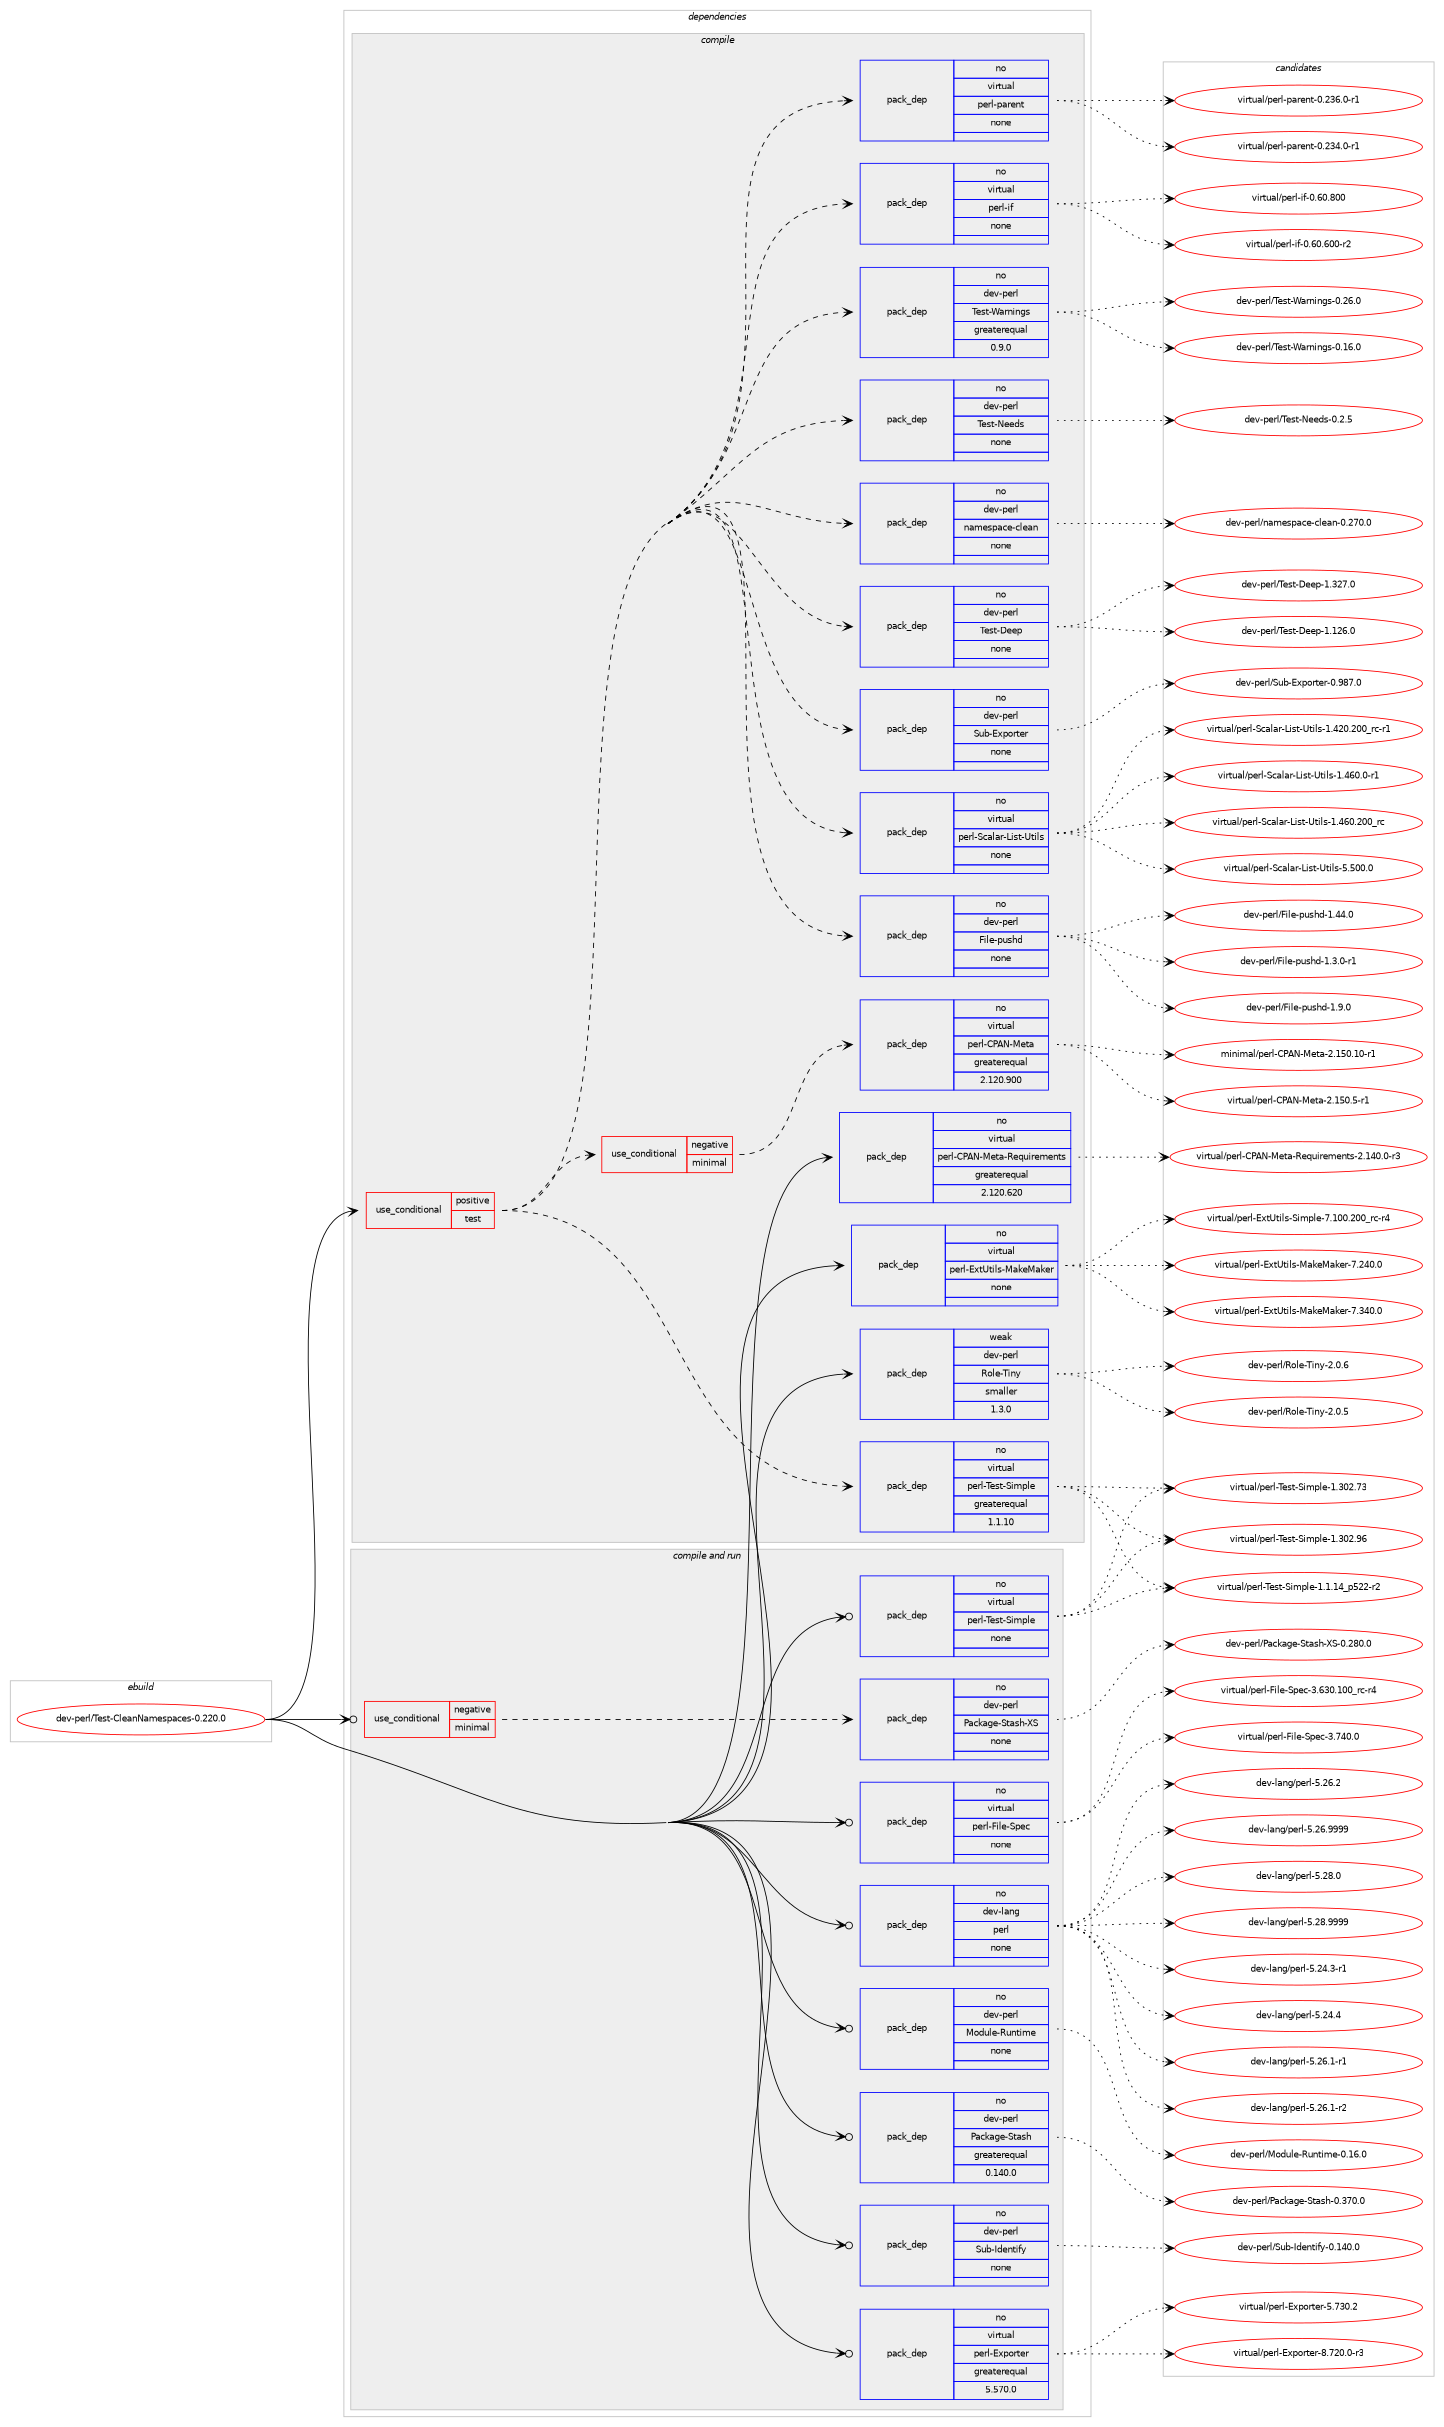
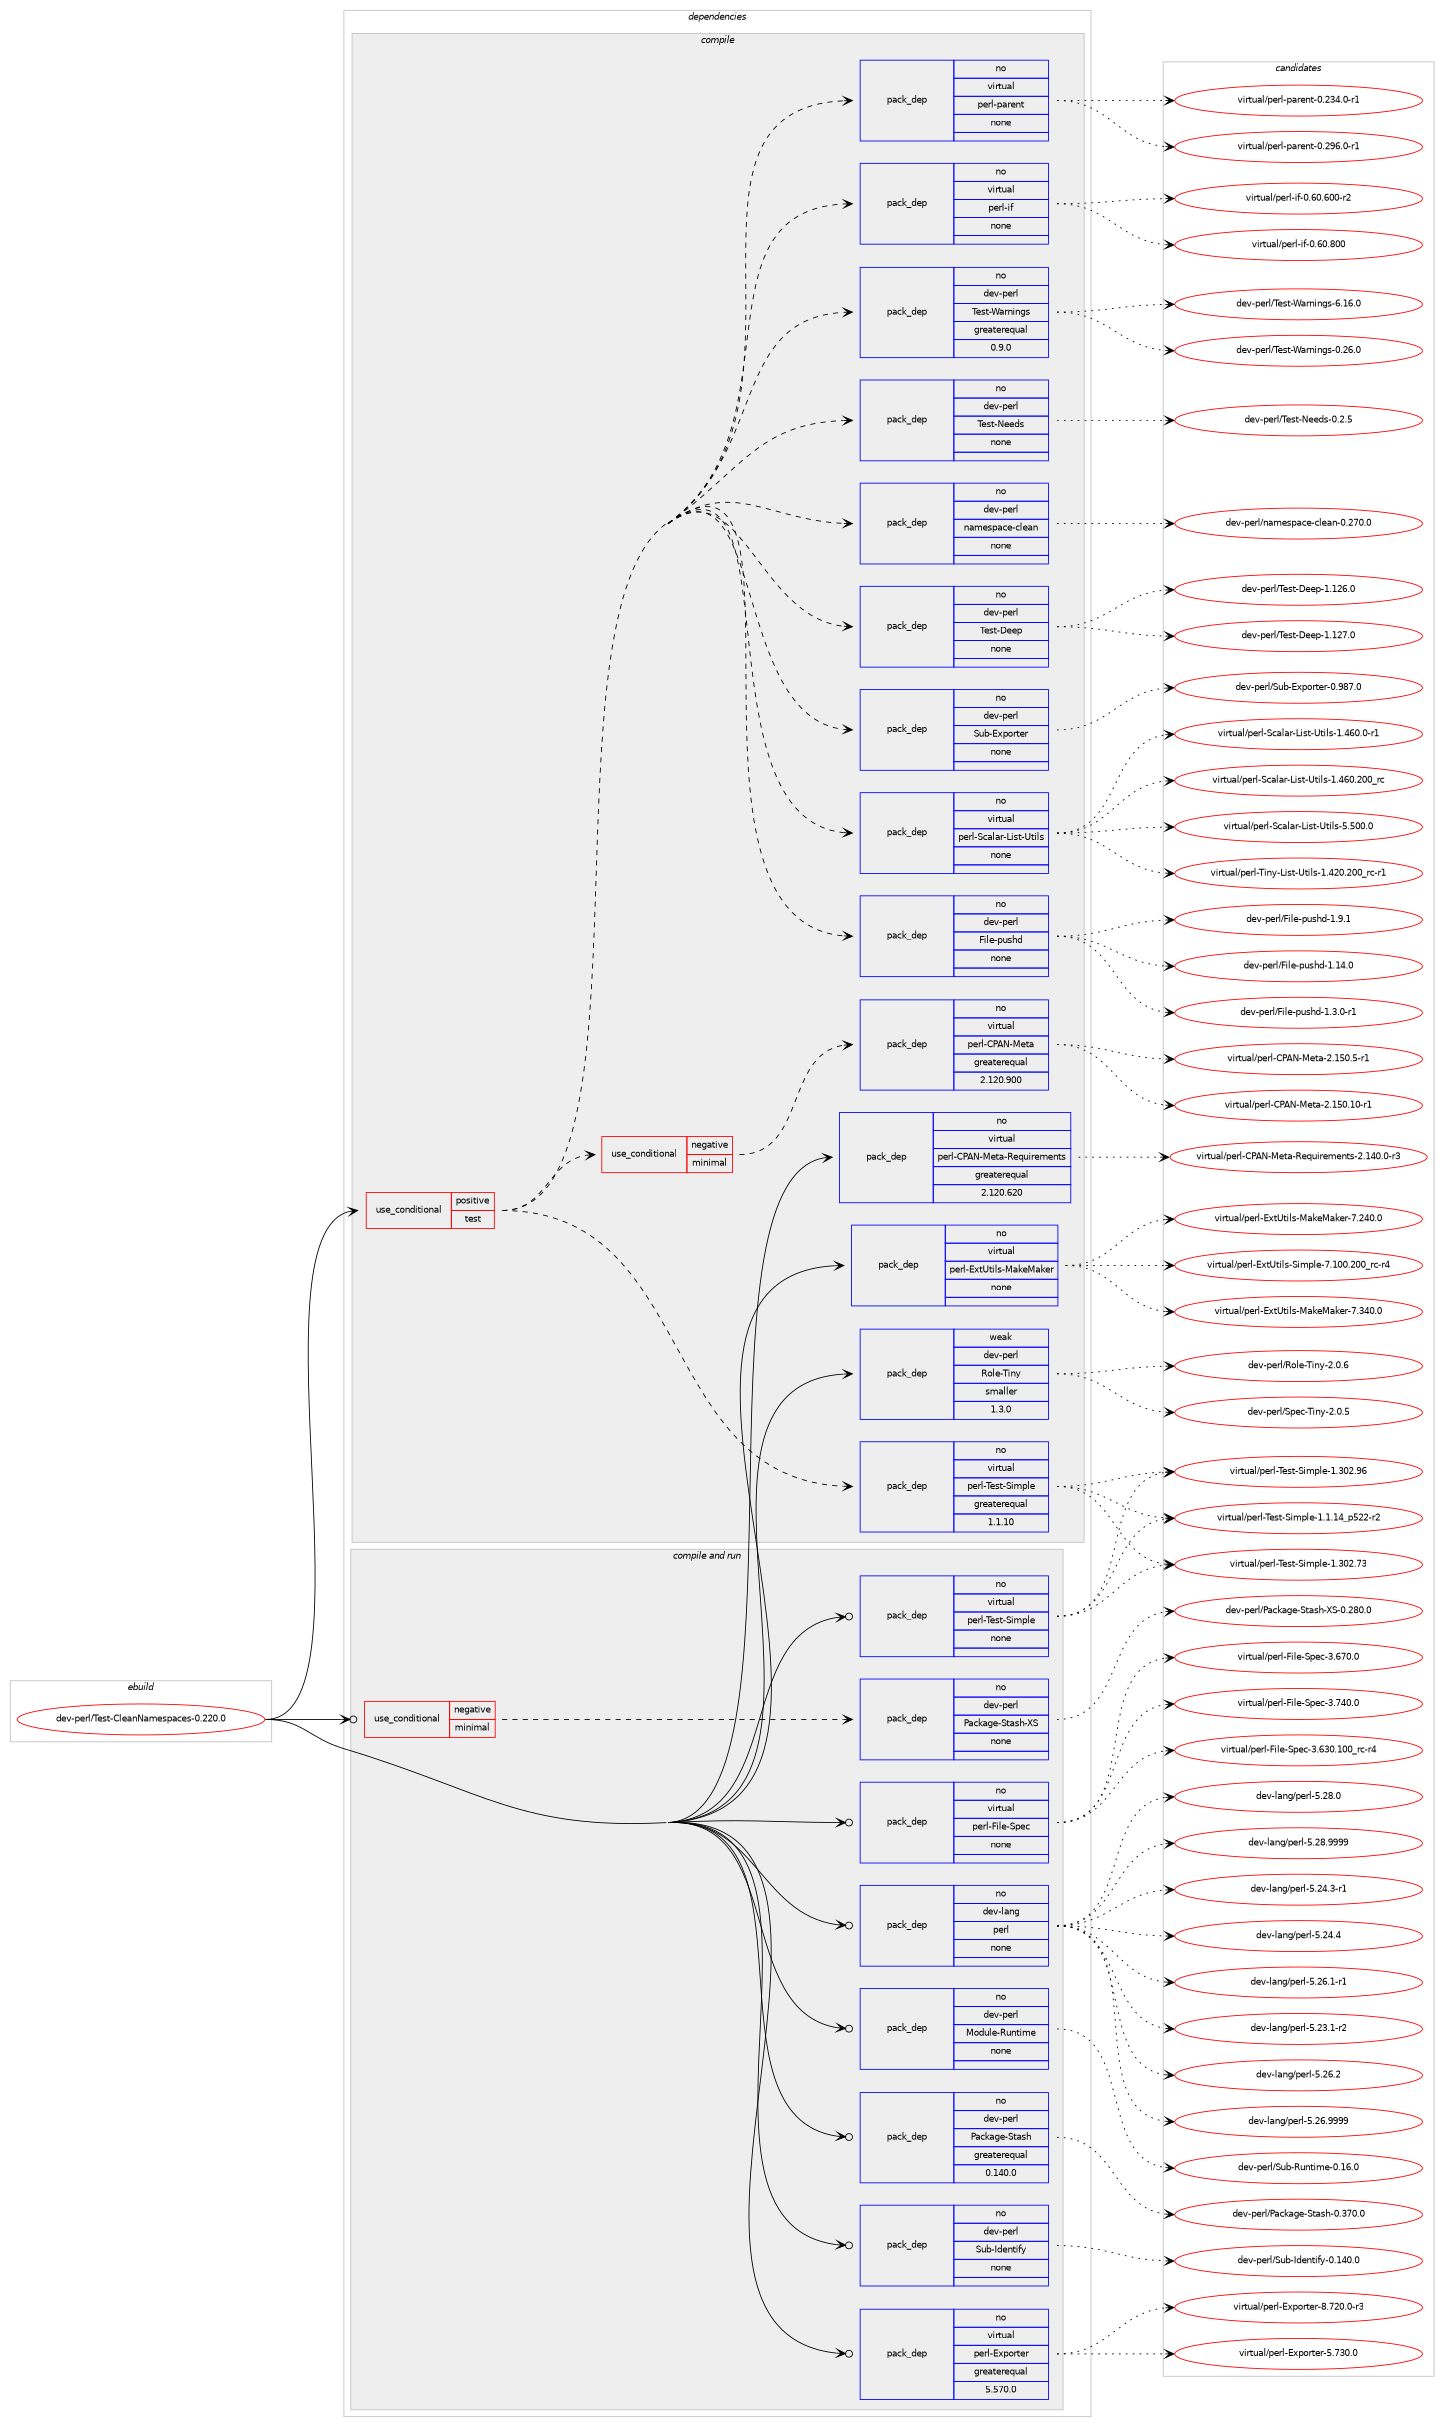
node "virtual/perl-parent-0.236.0-r1": label "virtual/perl-parent-0.236.0-r1" -> "virtual/perl-parent-0.296.0-r1"
node "dev-perl/Test-Warnings-0.16.0": label "dev-perl/Test-Warnings-0.16.0" -> "dev-perl/Test-Warnings-6.16.0"
node "dev-perl/Test-Deep-1.327.0": label "dev-perl/Test-Deep-1.327.0" -> "dev-perl/Test-Deep-1.127.0"
node "virtual/perl-Scalar-List-Utils-1.420.200_rc-r1": label "virtual/perl-Scalar-List-Utils-1.420.200_rc-r1" -> "virtual/perl-Tiny-List-Utils-1.420.200_rc-r1"
node "dev-perl/File-pushd-1.44.0": label "dev-perl/File-pushd-1.44.0" -> "dev-perl/File-pushd-1.14.0"
node "dev-perl/File-pushd-1.9.0": label "dev-perl/File-pushd-1.9.0" -> "dev-perl/File-pushd-1.9.1"
node "minimal/perl-CPAN-Meta-2.150.10-r1": label "minimal/perl-CPAN-Meta-2.150.10-r1" -> "virtual/perl-CPAN-Meta-2.150.10-r1"
node "dev-perl/Role-Tiny-2.0.5": label "dev-perl/Role-Tiny-2.0.5" -> "dev-perl/Spec-Tiny-2.0.5"
node "virtual/perl-File-Spec-3.670.0": added
node "dev-lang/perl-5.26.1-r2": label "dev-lang/perl-5.26.1-r2" -> "dev-lang/perl-5.23.1-r2"
node "dev-perl/Module-Runtime-0.16.0": label "dev-perl/Module-Runtime-0.16.0" -> "dev-perl/Sub-Runtime-0.16.0"
node "virtual/perl-Exporter-5.730.2": label "virtual/perl-Exporter-5.730.2" -> "virtual/perl-Exporter-5.730.0"
